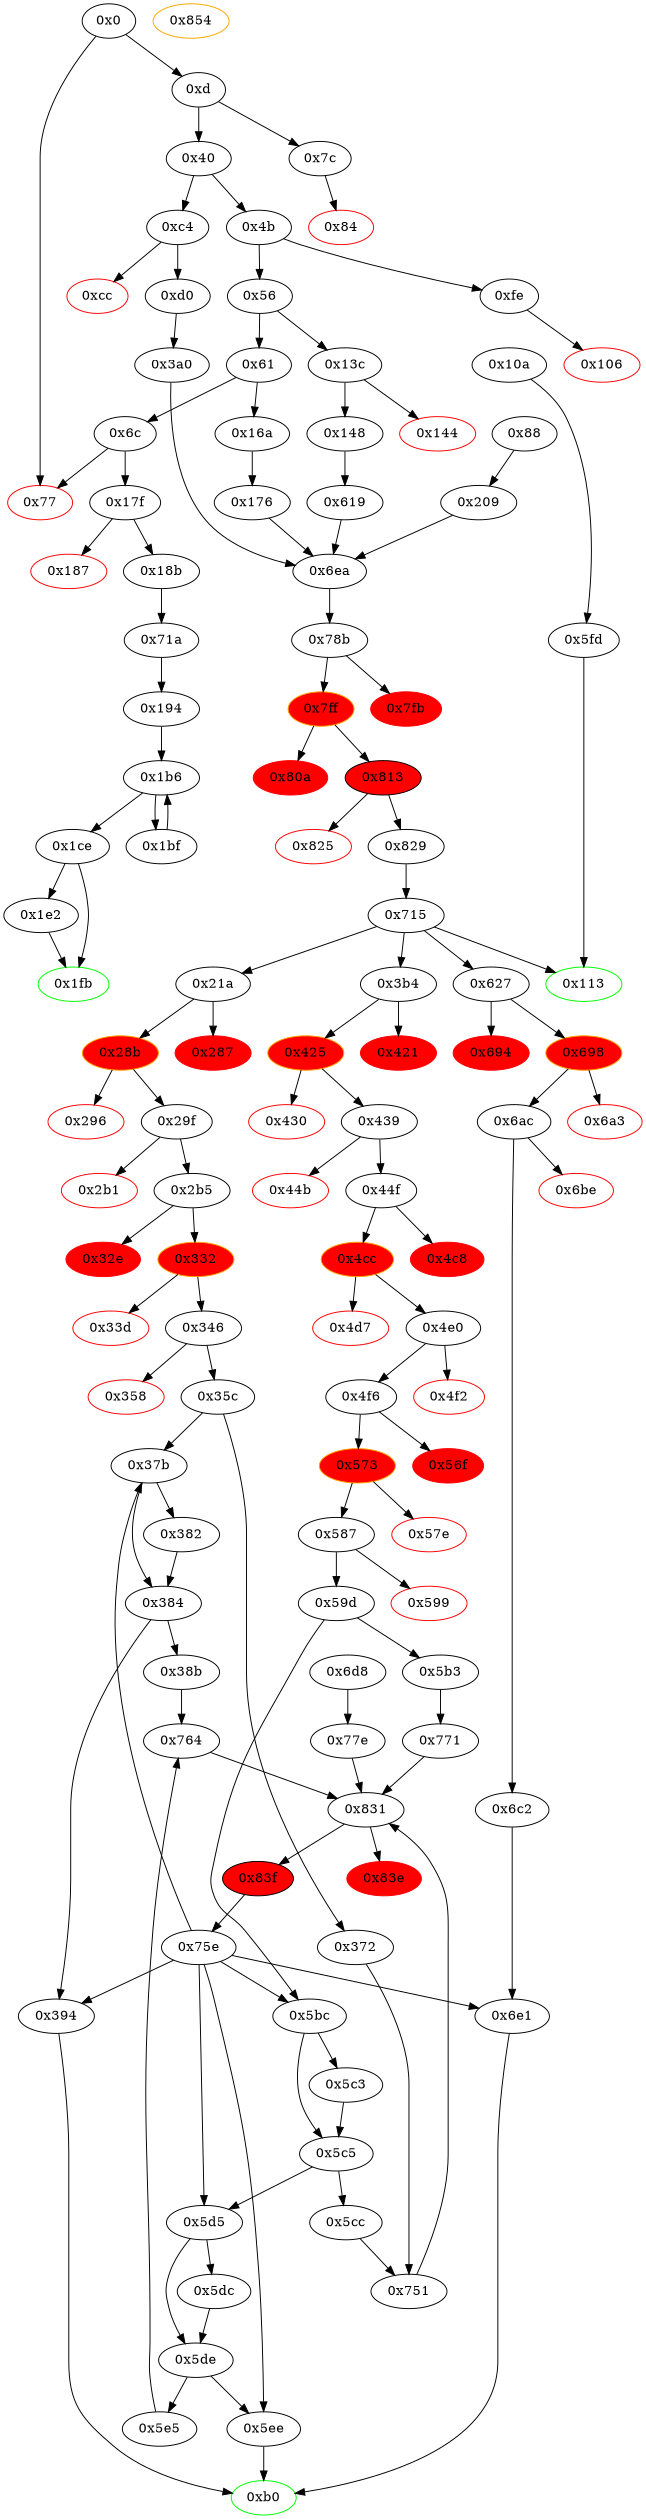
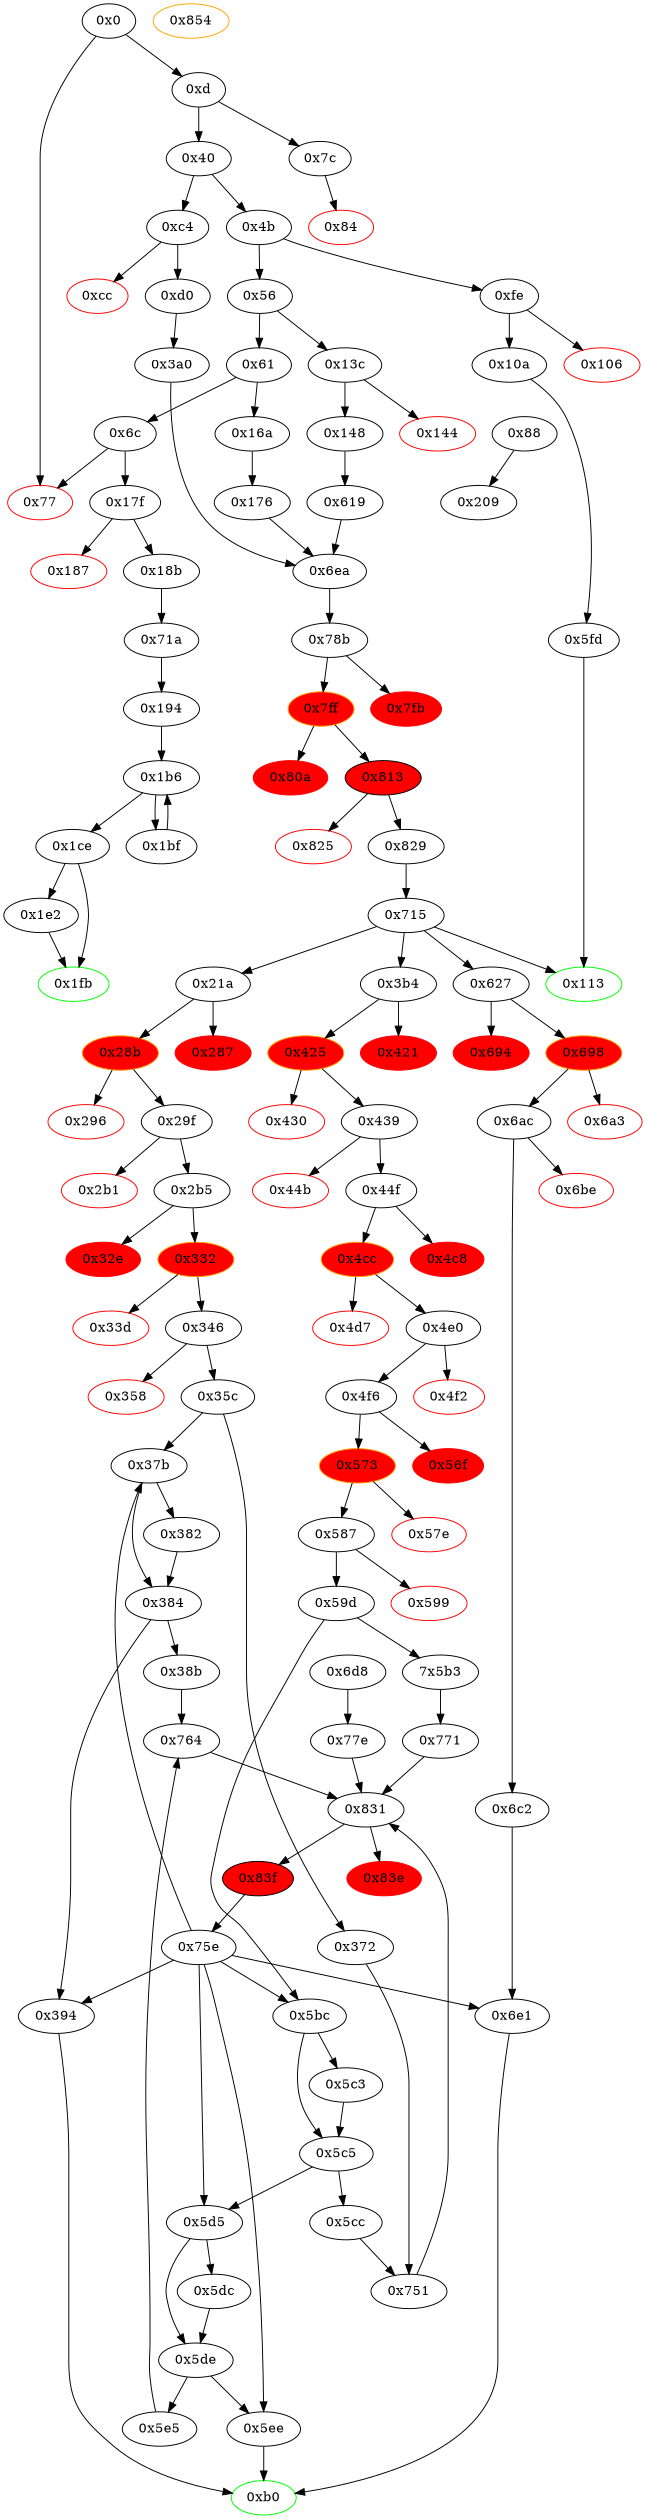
edge "0xfe" -> "0x10a": added
edge "0x209" -> "0x6ea": removed
node "0x5b3": label "0x5b3" -> "7x5b3"
